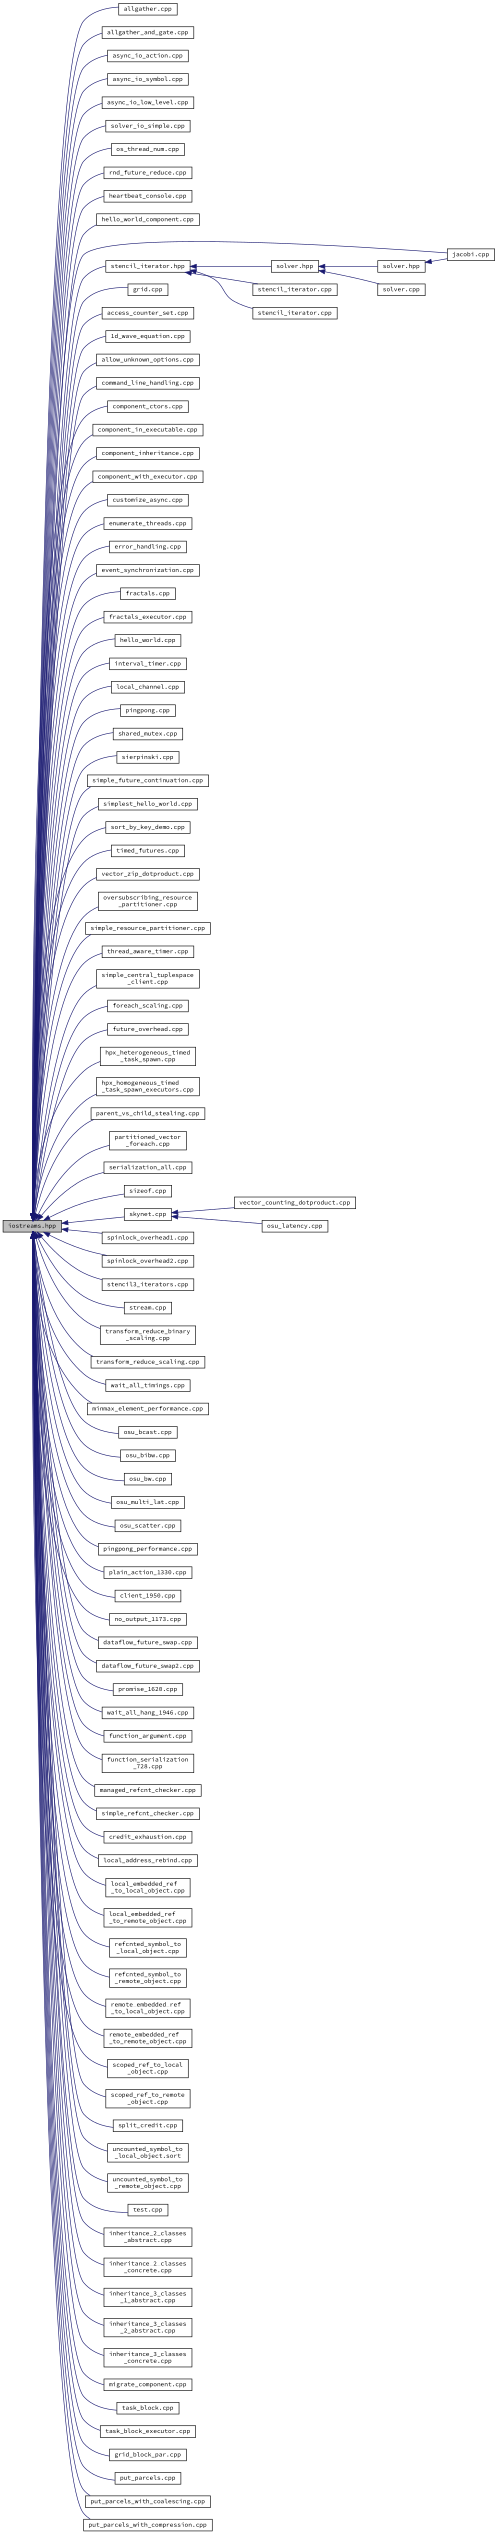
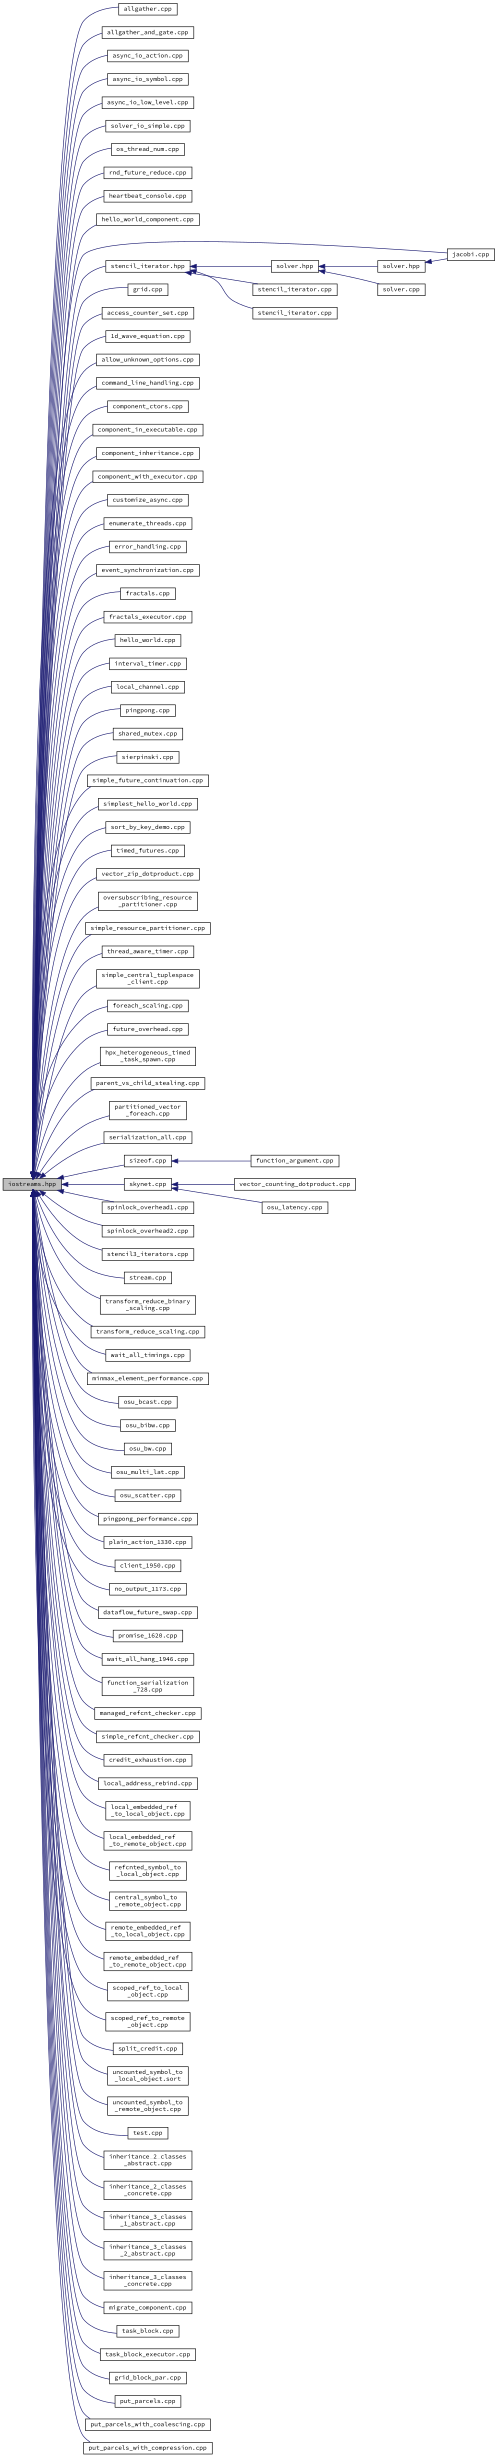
node "hpx_homogeneous_timed _task_spawn_executors.cpp": removed
edge "function_argument.cpp" -> "iostreams.hpp": now "function_argument.cpp" -> "sizeof.cpp"
node "dataflow_future_swap2.cpp": removed
node "refcnted_symbol_to _remote_object.cpp": label "refcnted_symbol_to _remote_object.cpp" -> "central_symbol_to _remote_object.cpp"
